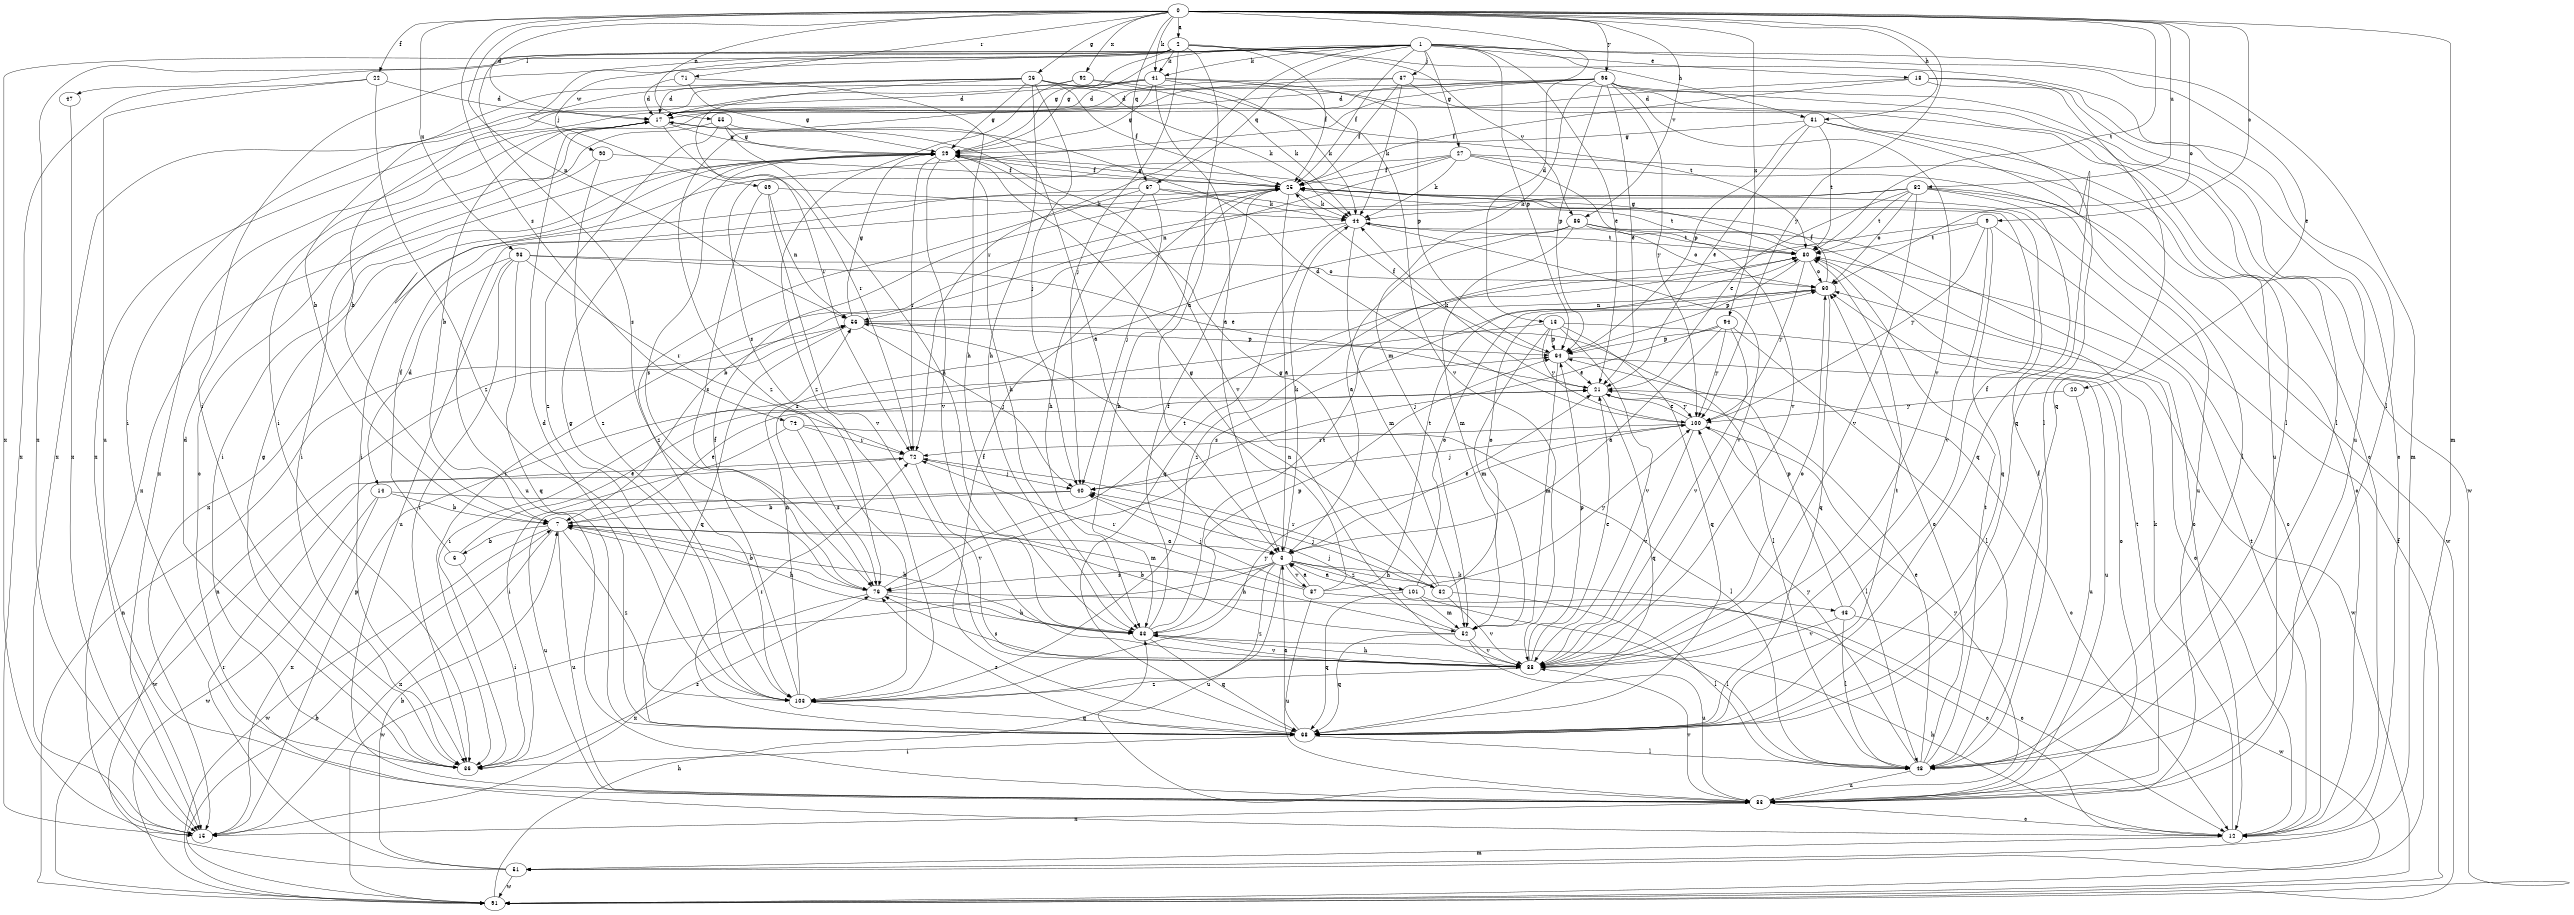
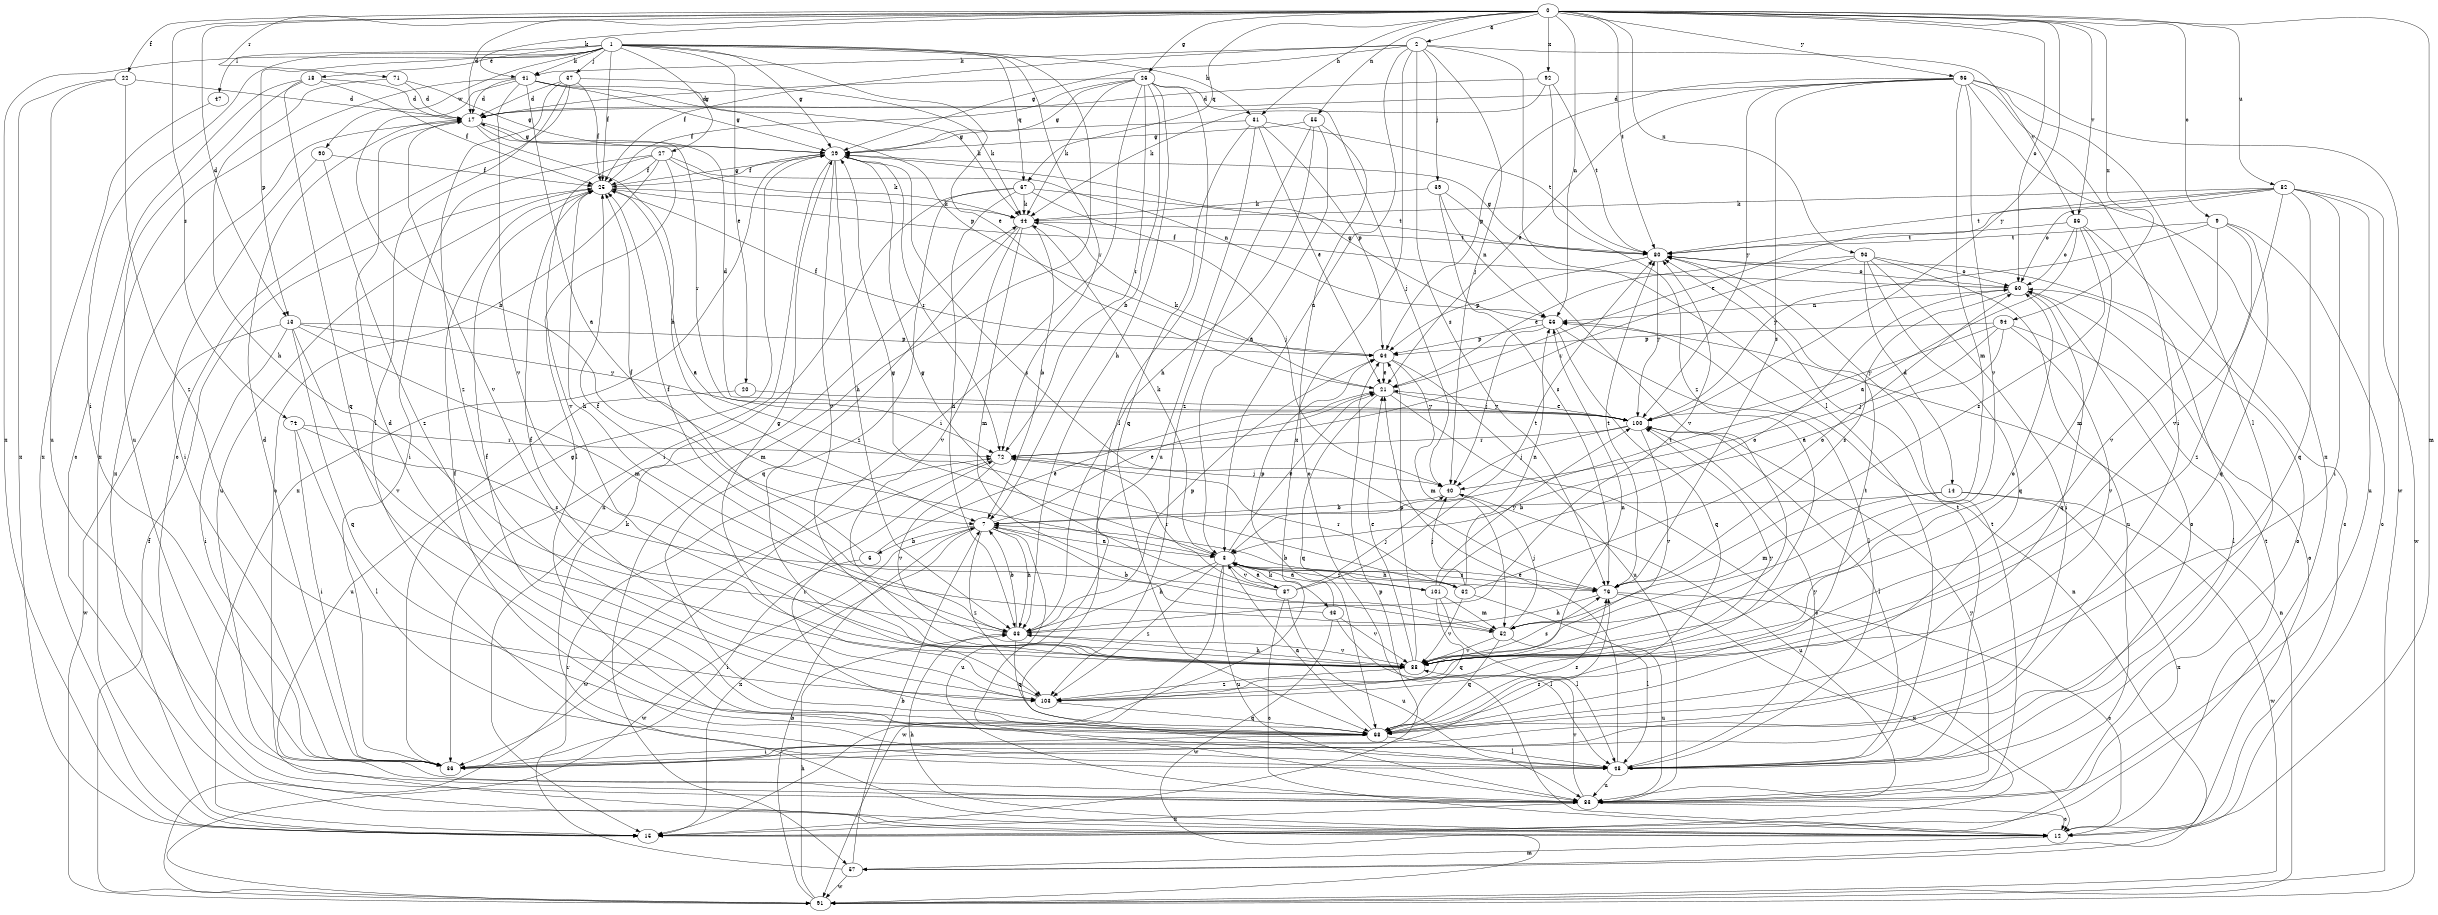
edge "1" -> "64": now "1" -> "13"
node "51": label "51" -> "57"
